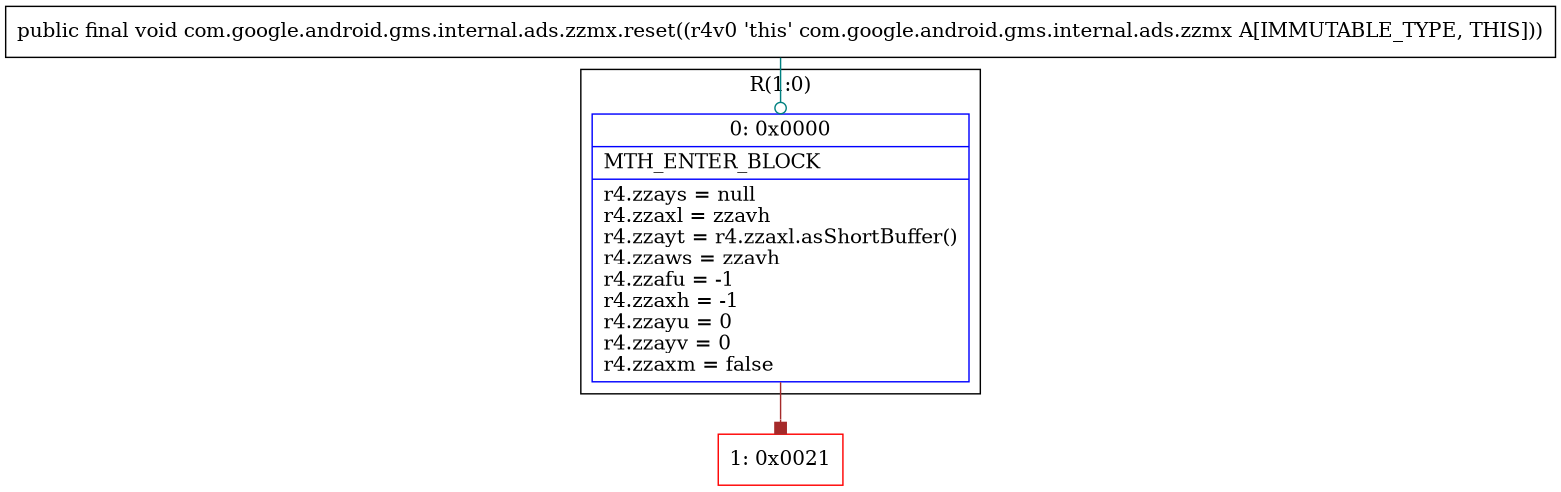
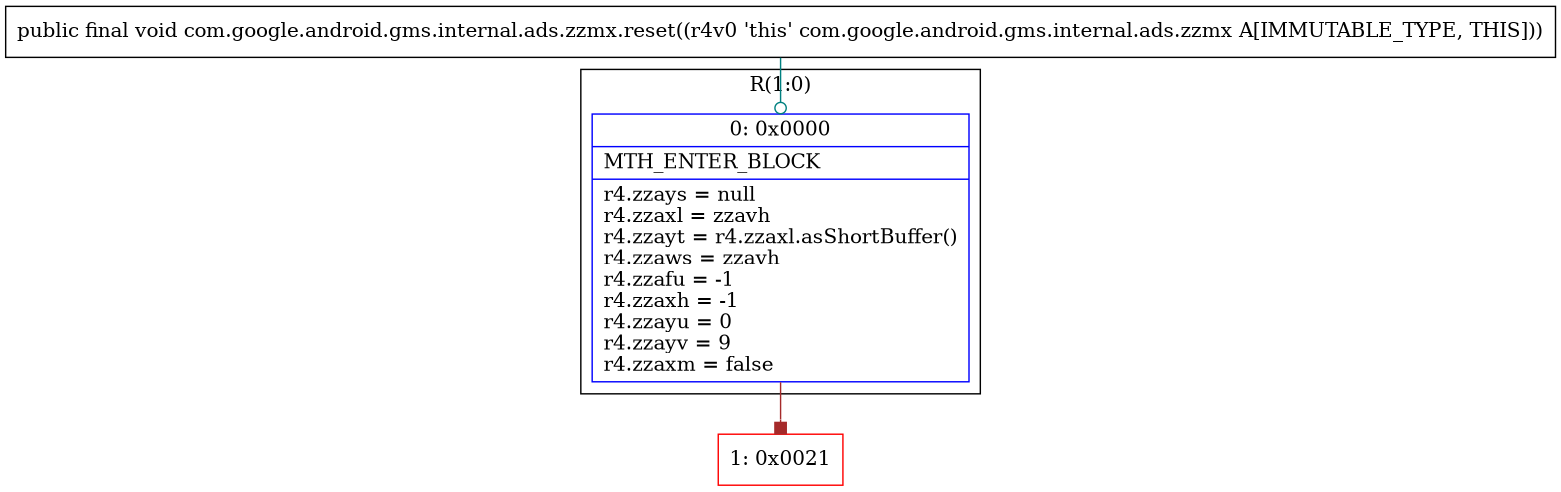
node "0: 0x0000": text "r4.zzayv = 0" -> "r4.zzayv = 9"
